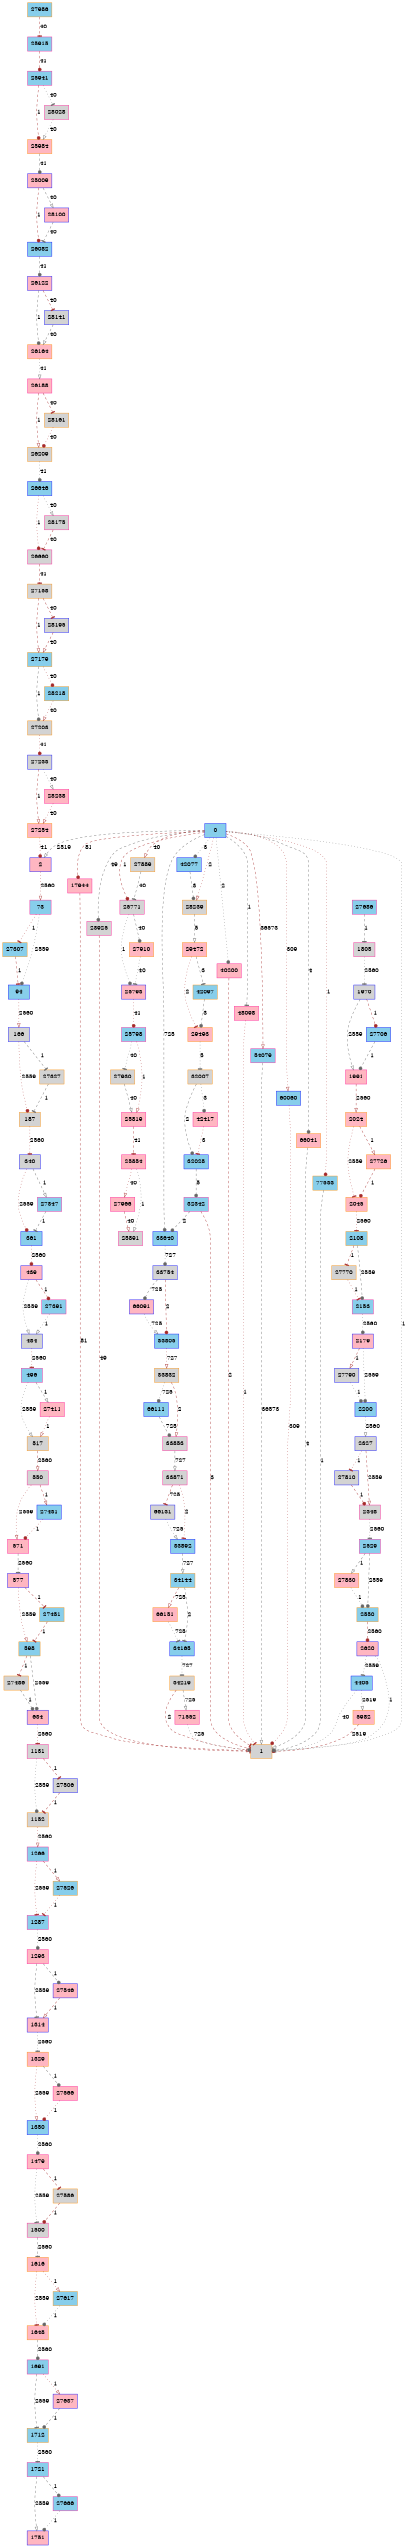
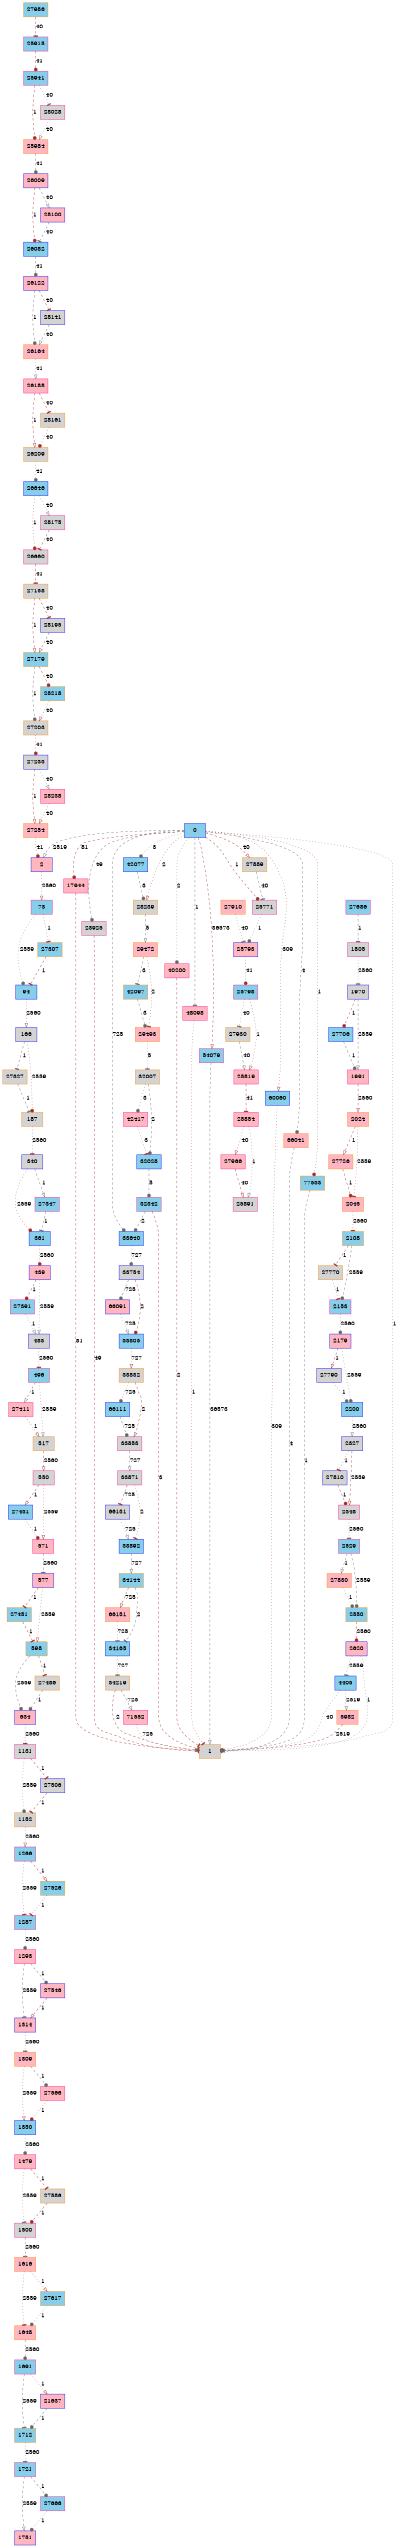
node "25009": label "25009" -> "26009"
edge "27179" -> "28218": style dotted -> dashed
edge "25771" -> "27910": removed, label "40"
node "484": label "484" -> "483"
node "1329": label "1329" -> "1309"
node "27637": label "27637" -> "21637"
